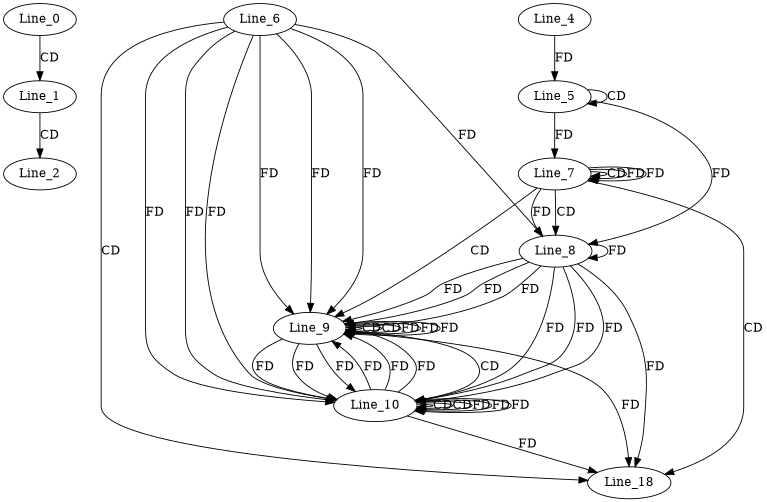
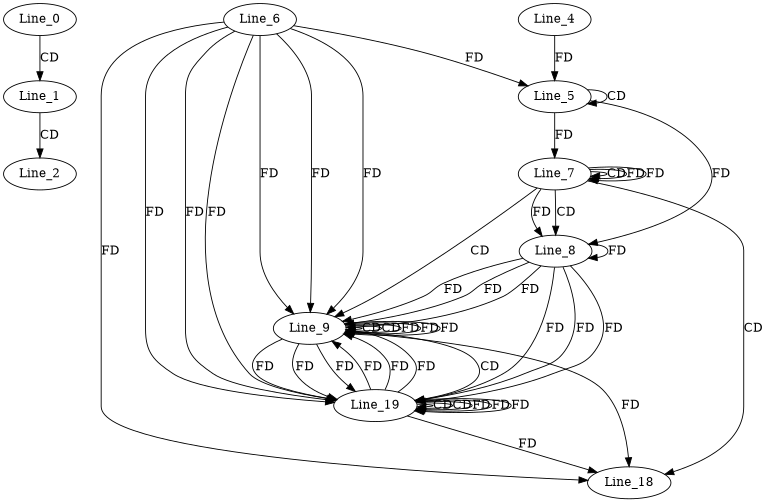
edge "Line_6" -> "Line_8": now "Line_6" -> "Line_5"
edge "Line_6" -> "Line_18": label "CD" -> "FD"
edge "Line_8" -> "Line_18": removed, label "FD"
node "Line_10": label "Line_10" -> "Line_19"
